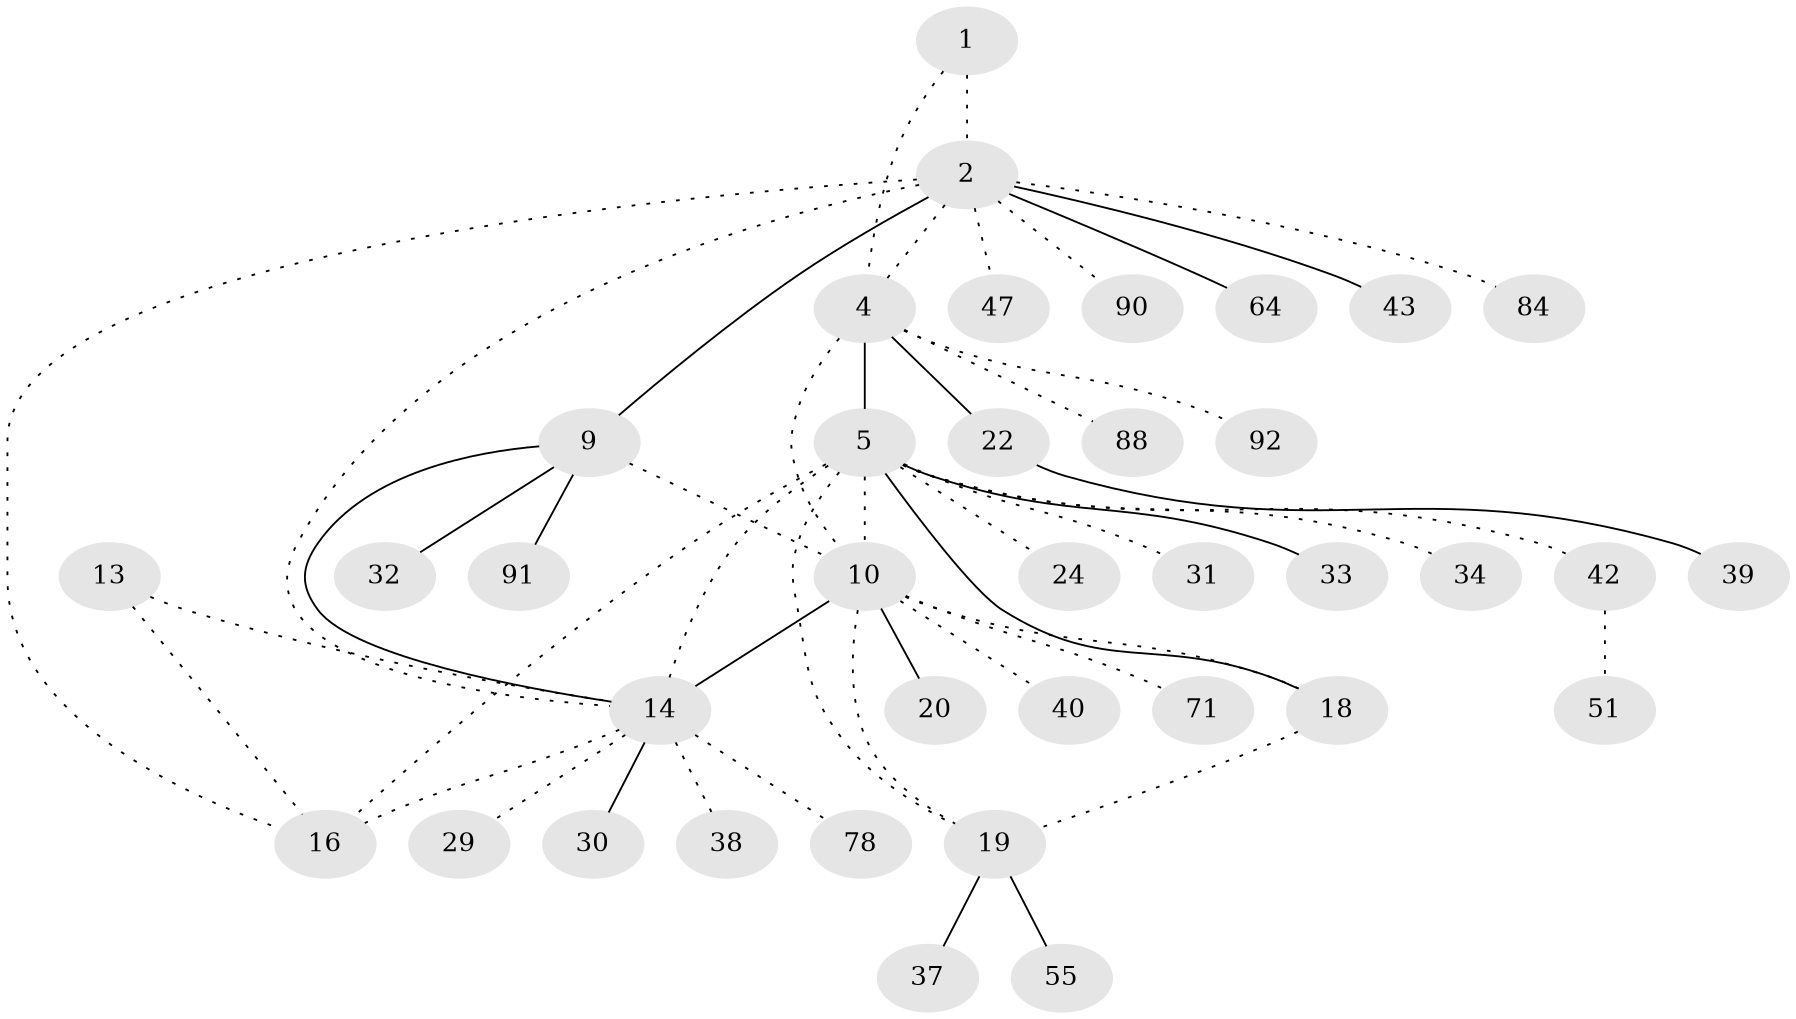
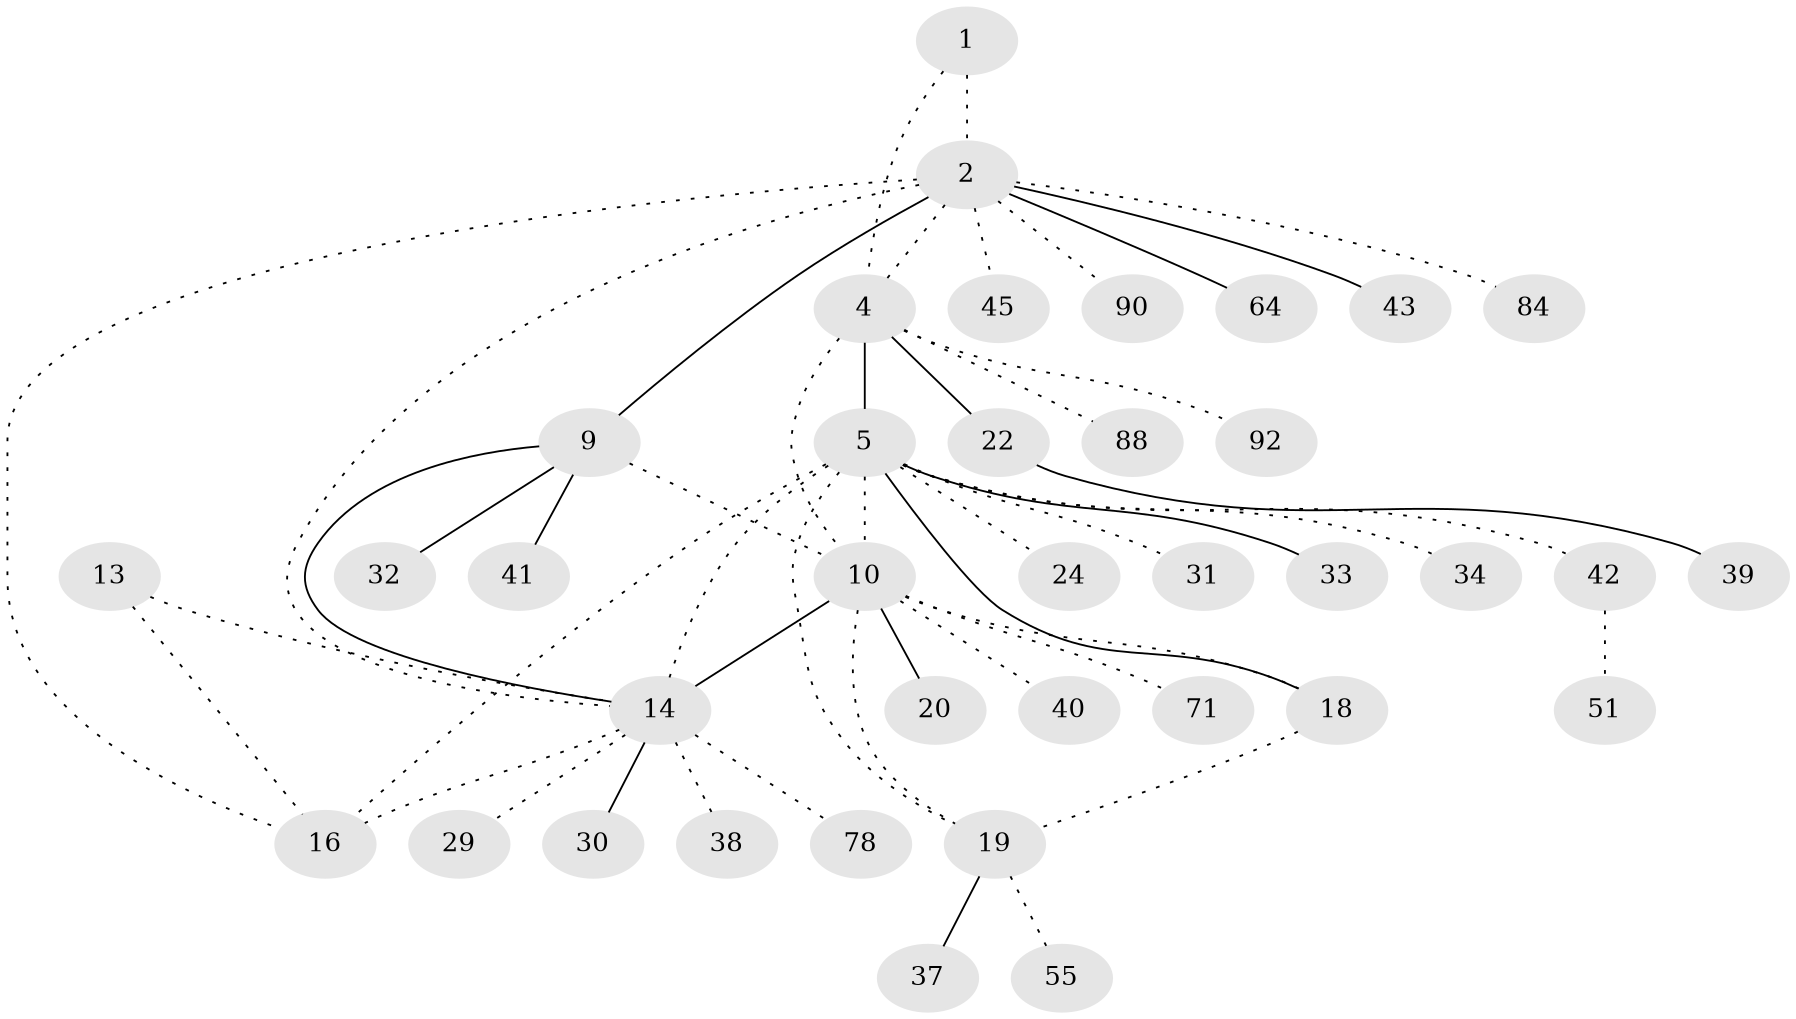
node "47": label "47" -> "45"
node "91": label "91" -> "41"
edge "19" -- "55": style solid -> dotted
